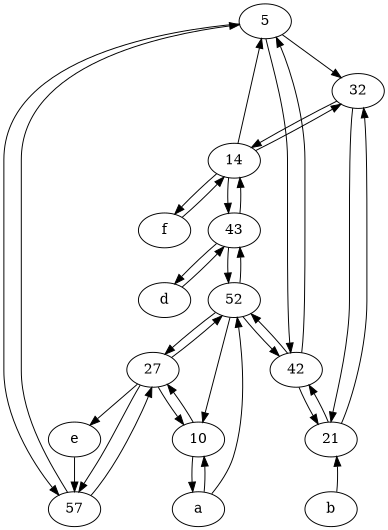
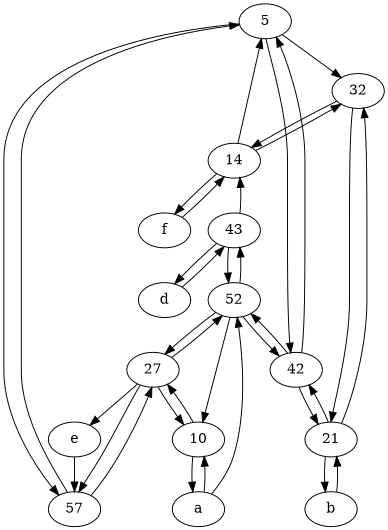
edge "14" -> "43": removed
edge "21" -> "b": added
